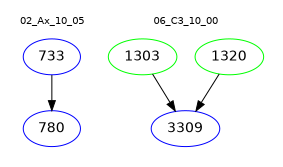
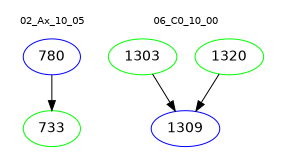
cluster "06_C3_10_00": label "06_C3_10_00" -> "06_C0_10_00"
node "733": color blue -> green
edge "733" -> "780": reversed
node "3309": label "3309" -> "1309"
